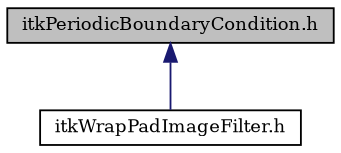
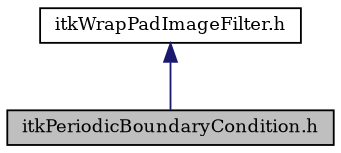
edge "itkWrapPadImageFilter.h" -> "itkPeriodicBoundaryCondition.h": reversed
